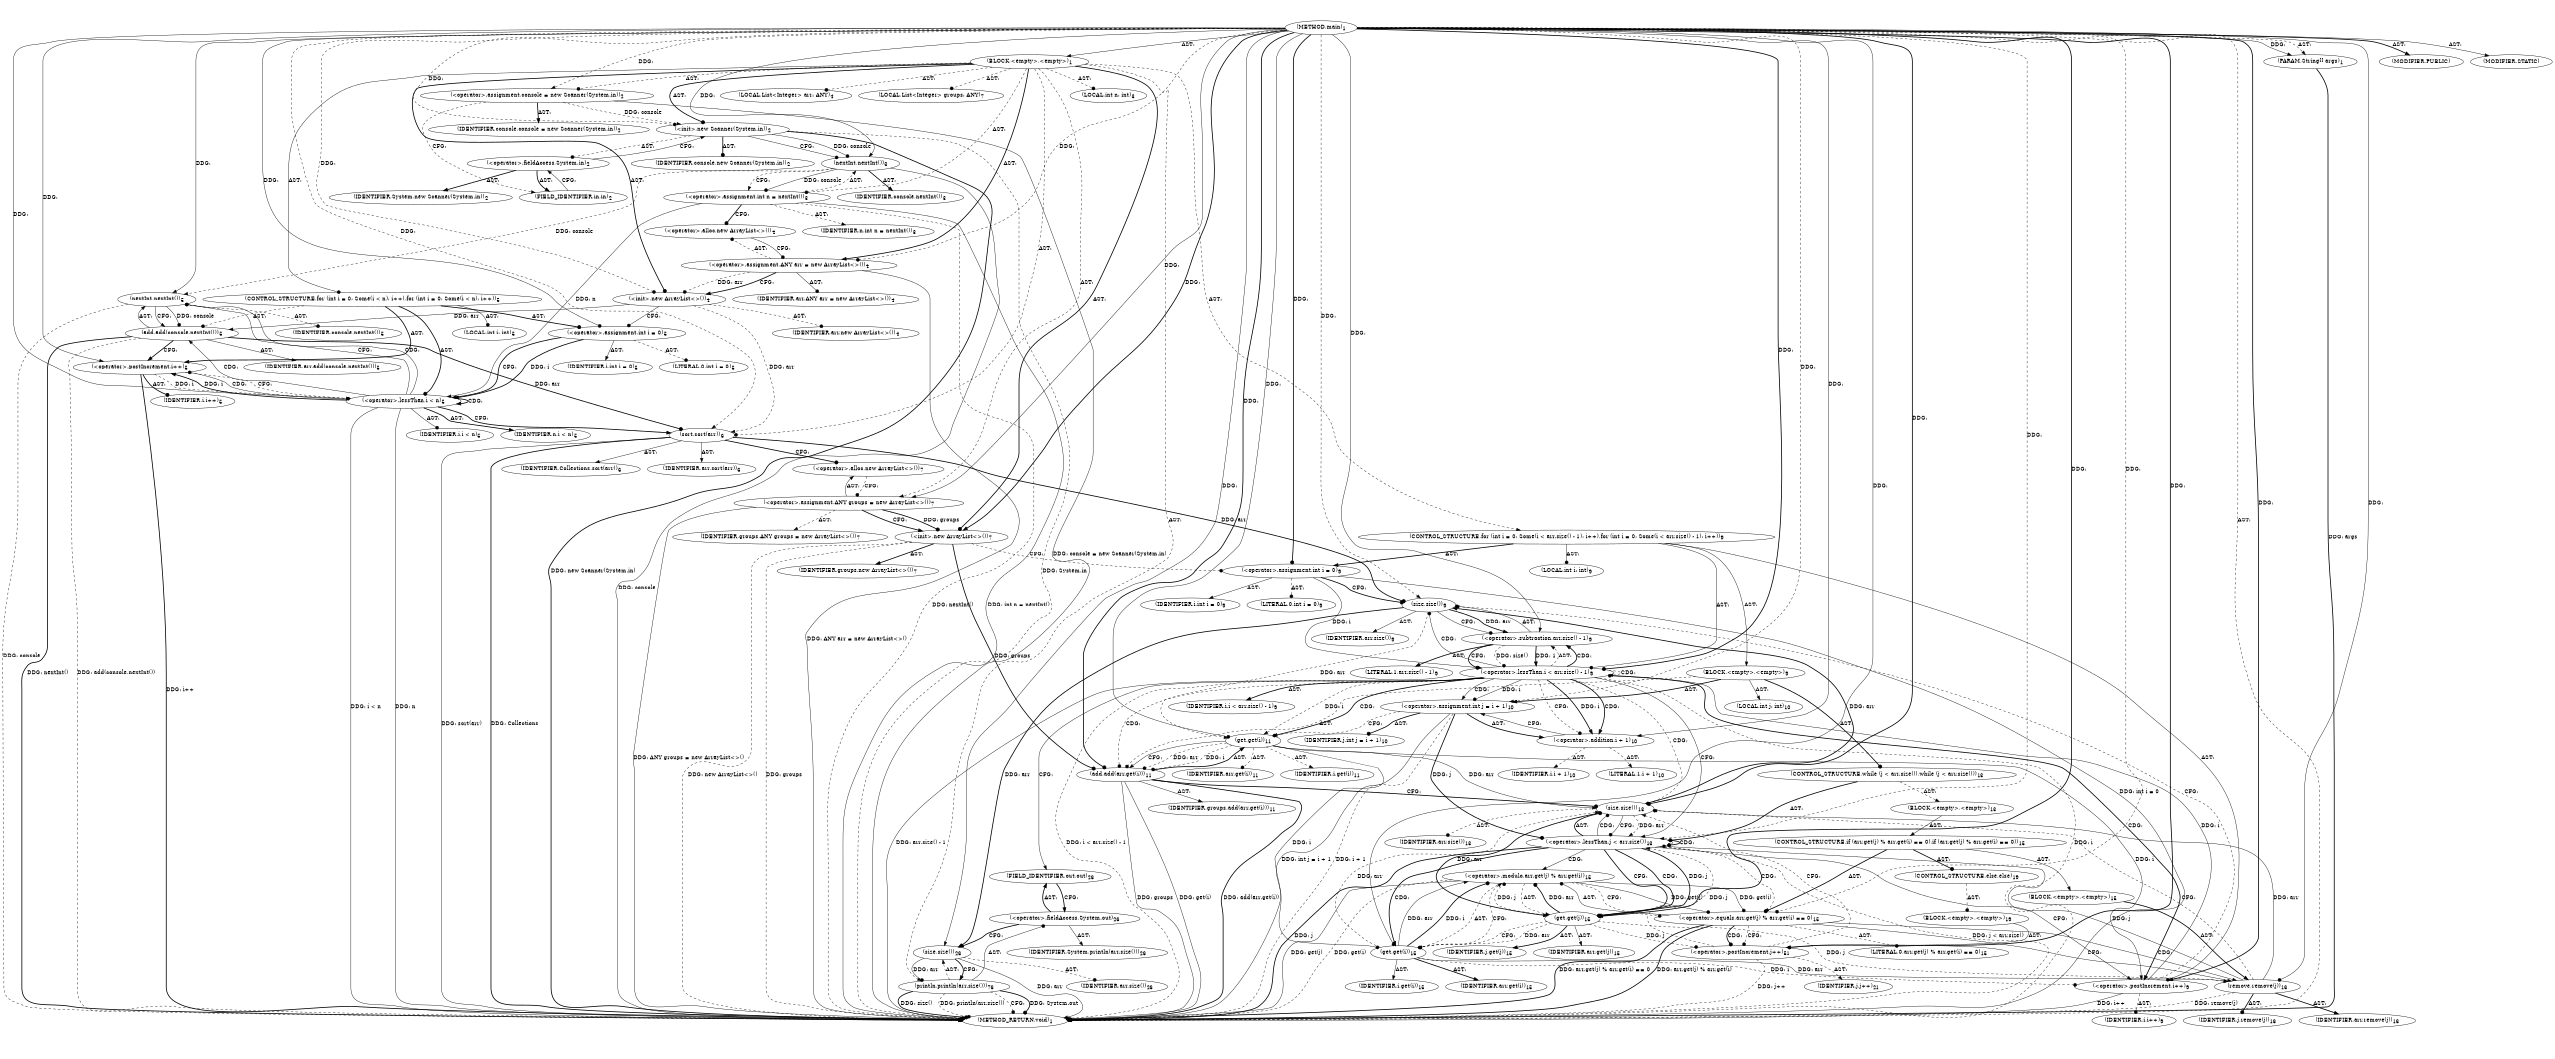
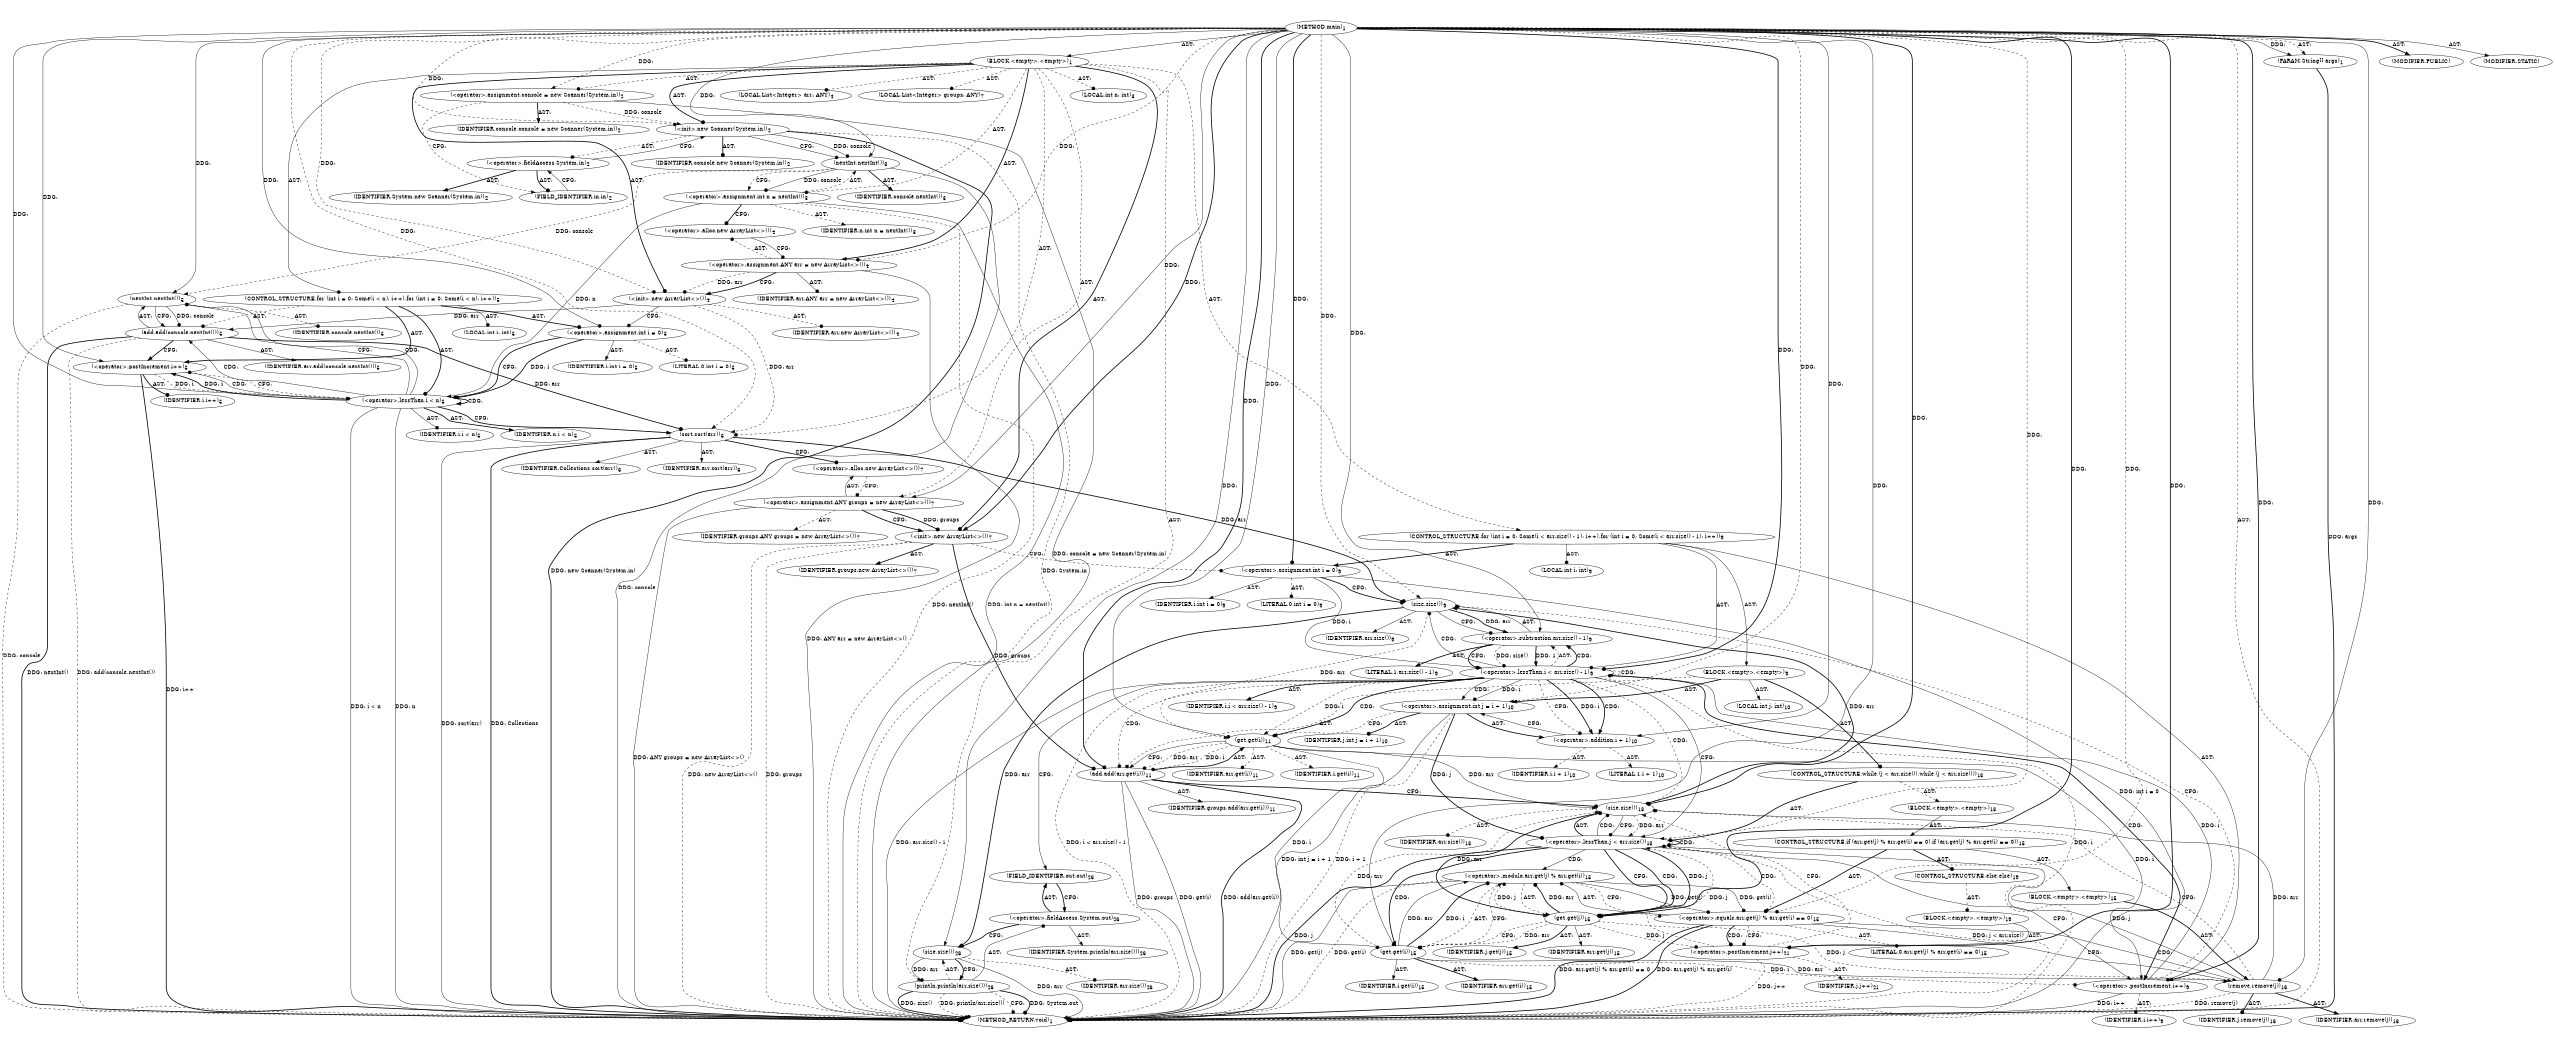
edge "(<operator>.fieldAccess,System.in)" -> "(FIELD_IDENTIFIER,in,in)": arrowhead normal -> dot
node "(<operator>.postIncrement,j++)": text "51" -> "21"
node "(println,println(arr.size()))": text "76" -> "26"
